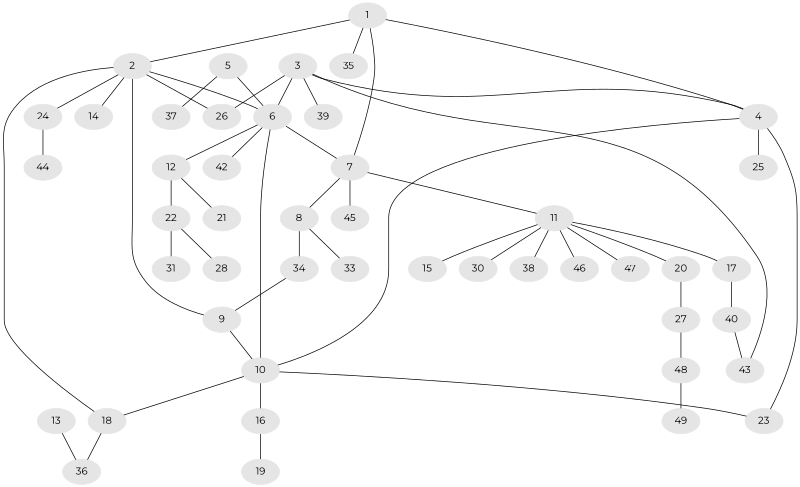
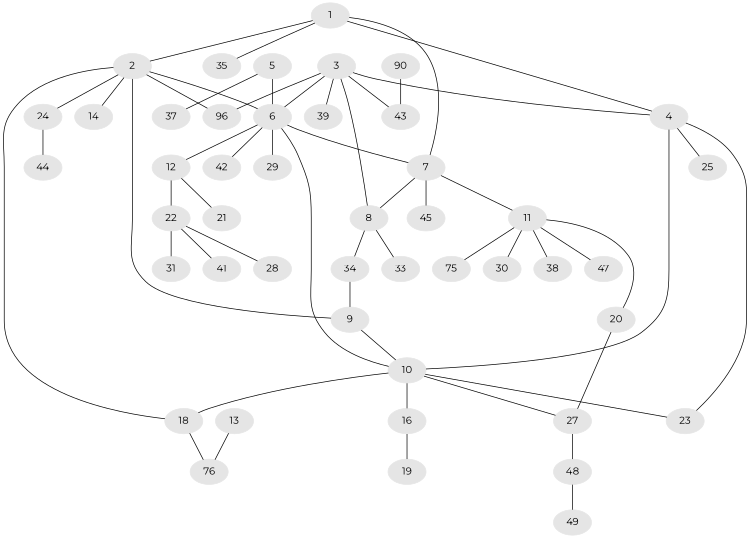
node "26": label "26" -> "96"
edge "3" -- "8": added
node "29": added
node "41": added
node "15": label "15" -> "75"
node "46": removed
node "17": removed
node "40": label "40" -> "90"
edge "10" -- "27": added
node "36": label "36" -> "76"
